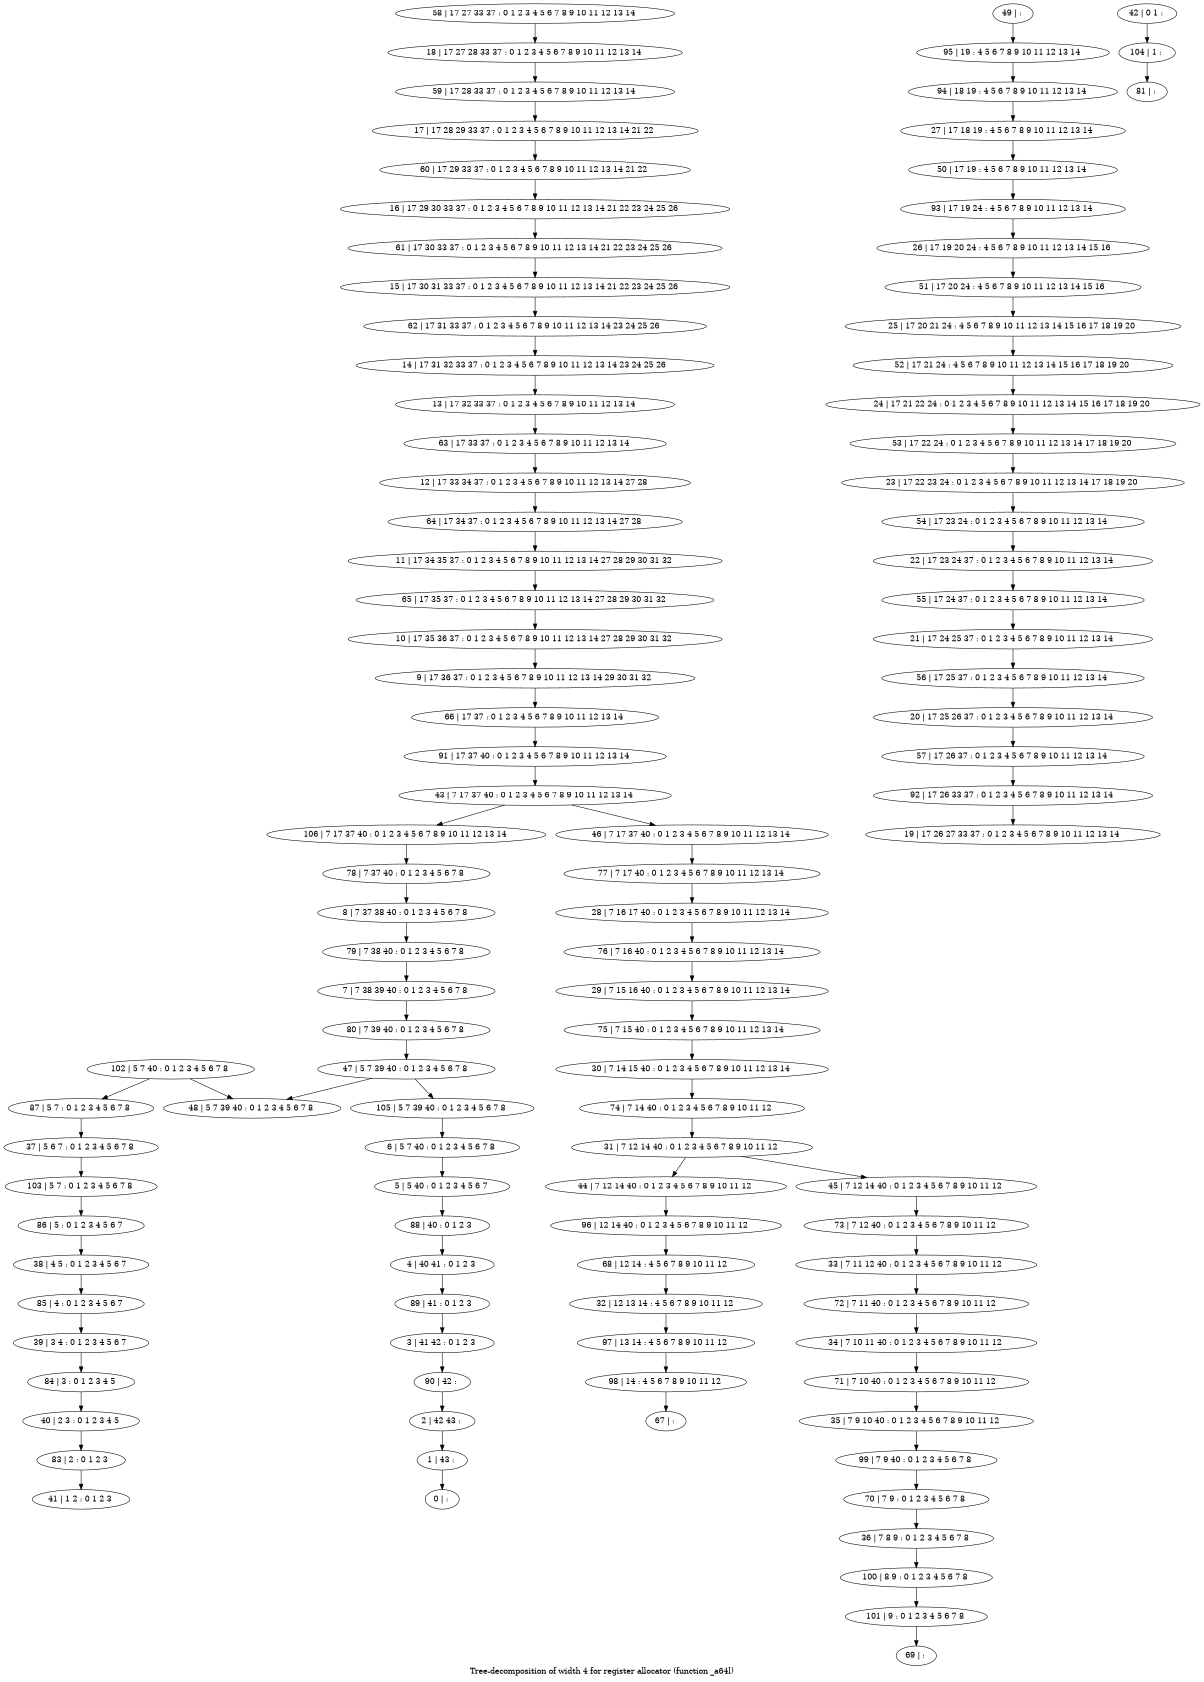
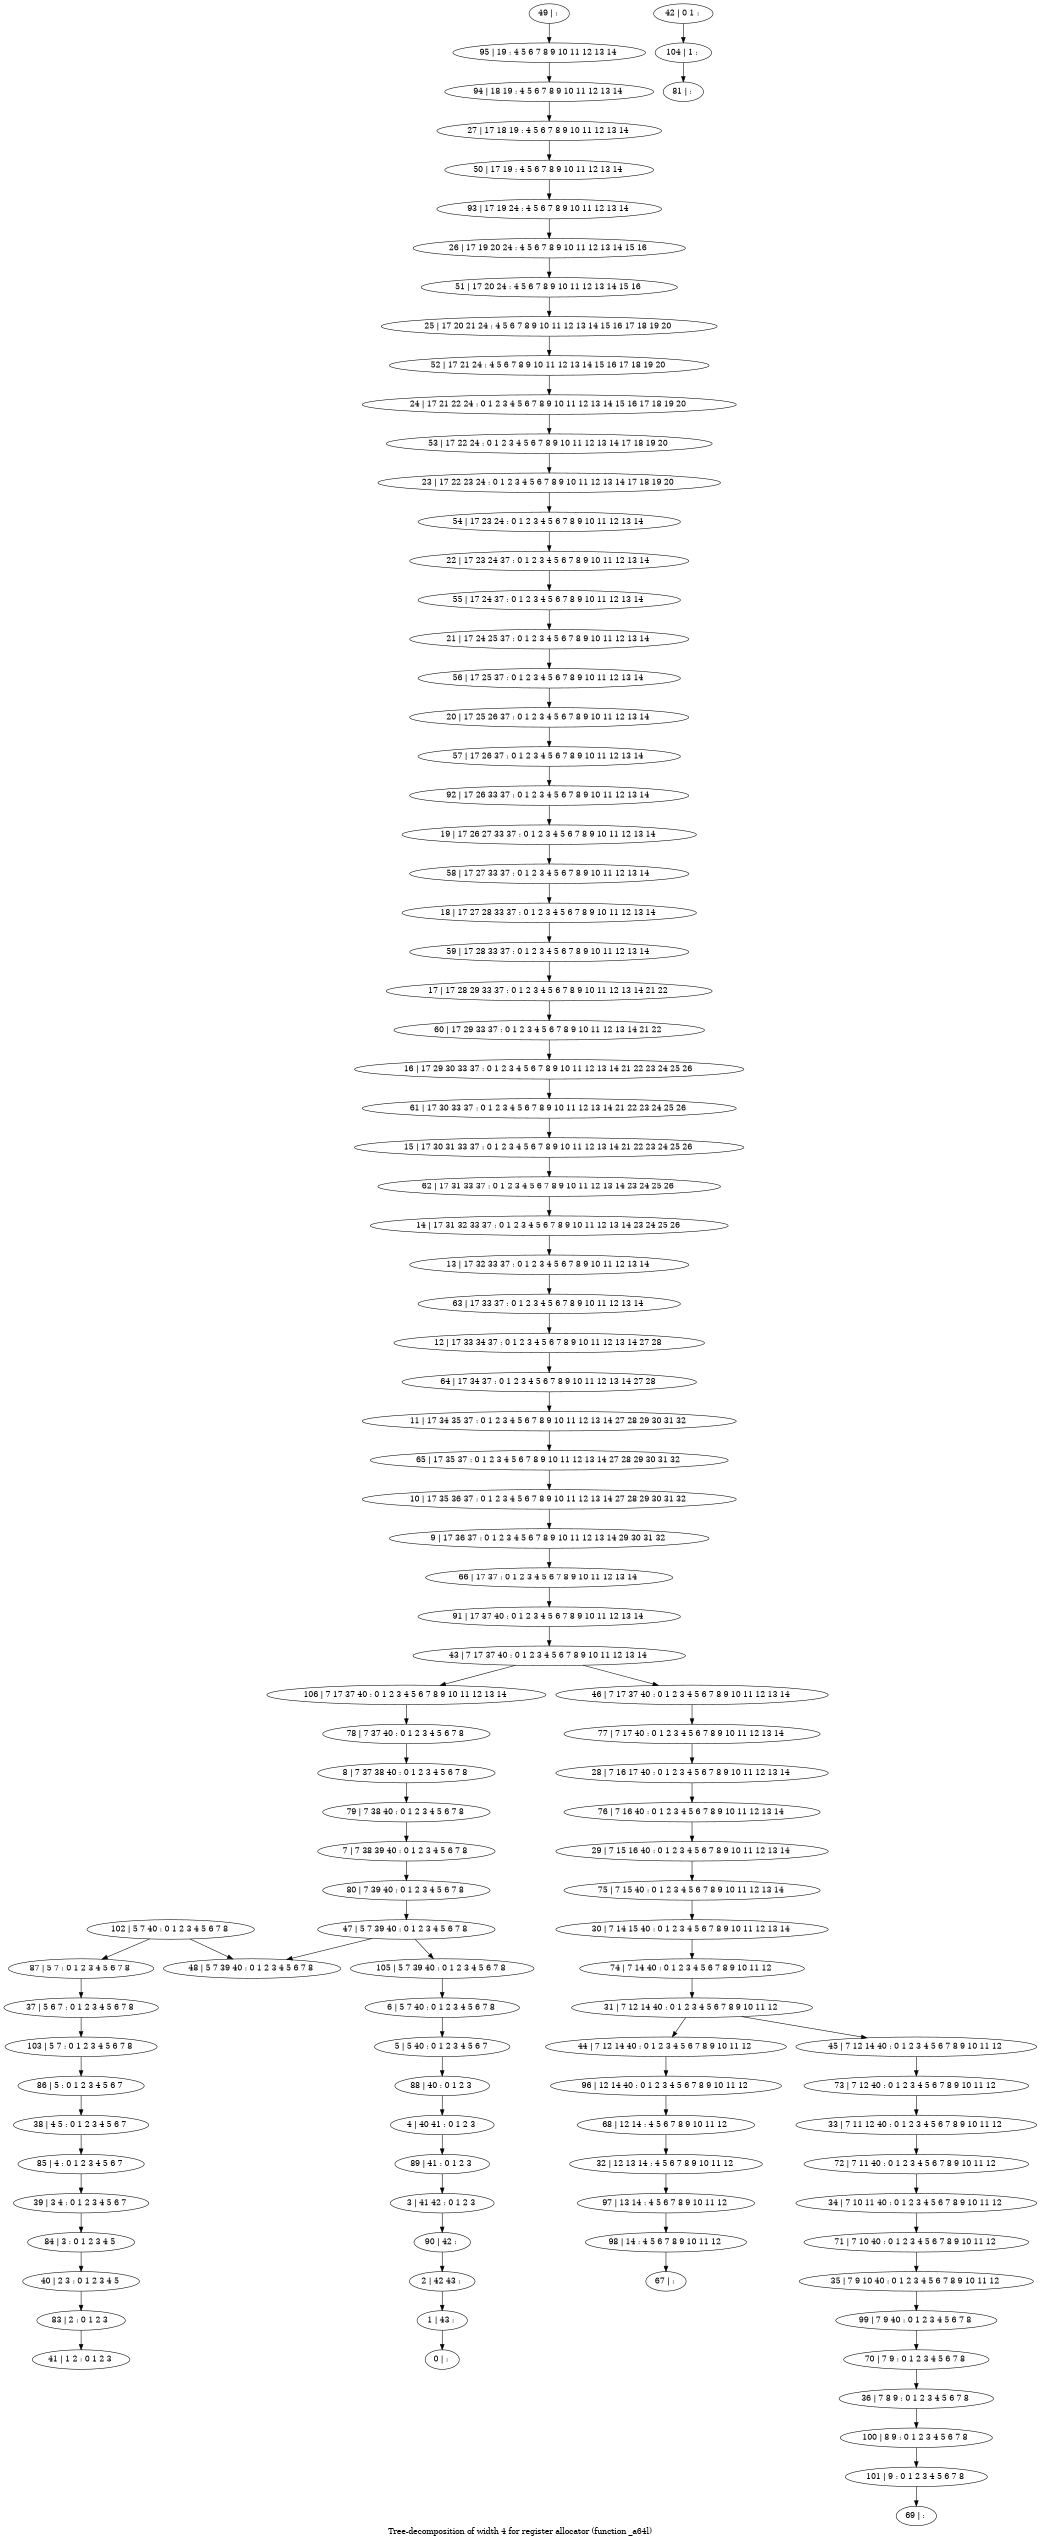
edge "19 | 17 26 27 33 37 : 0 1 2 3 4 5 6 7 8 9 10 11 12 13 14" -> "58 | 17 27 33 37 : 0 1 2 3 4 5 6 7 8 9 10 11 12 13 14": added
